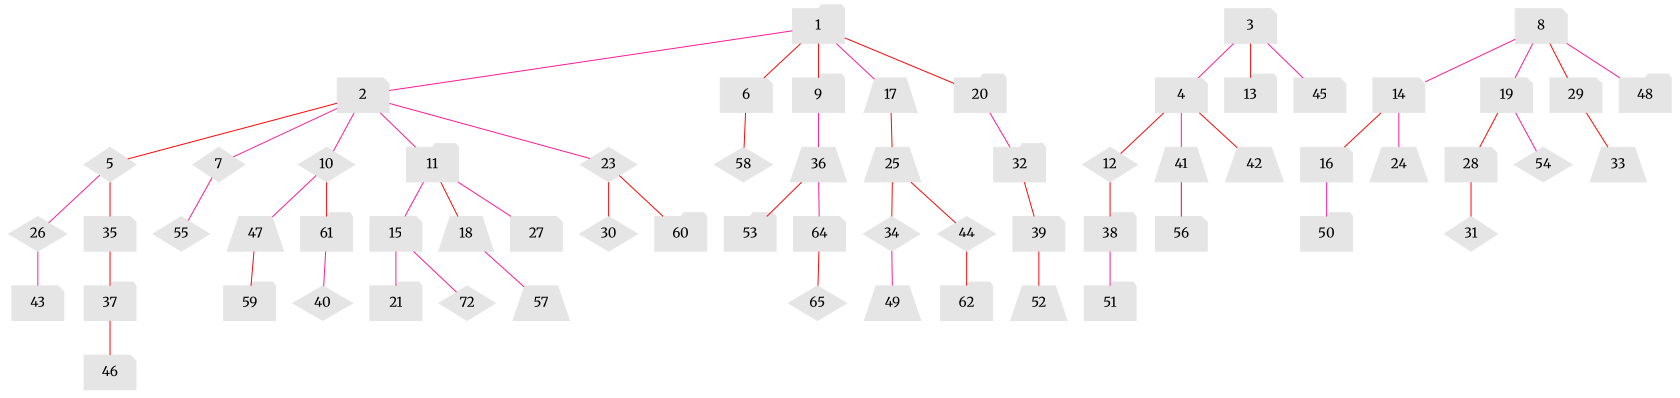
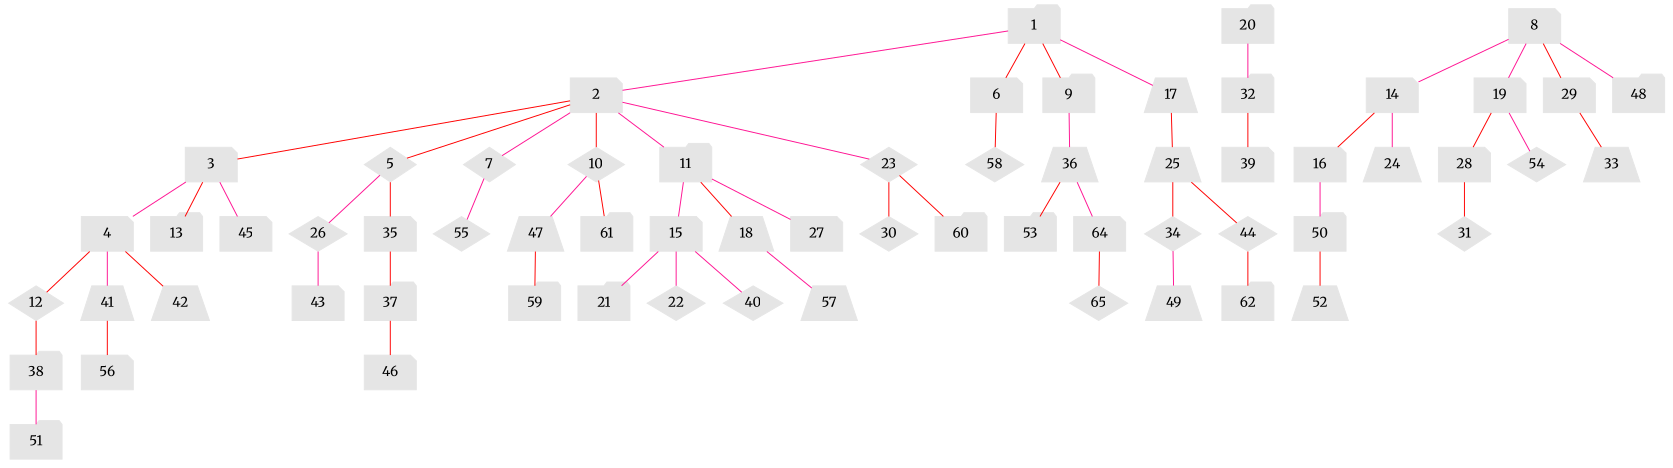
edge "1" -- "20": removed
edge "2" -- "3": added
edge "2" -- "10": color deeppink -> red
edge "61" -- "40": now "15" -- "40"
edge "39" -- "52": now "50" -- "52"
node "72": label "72" -> "22"
